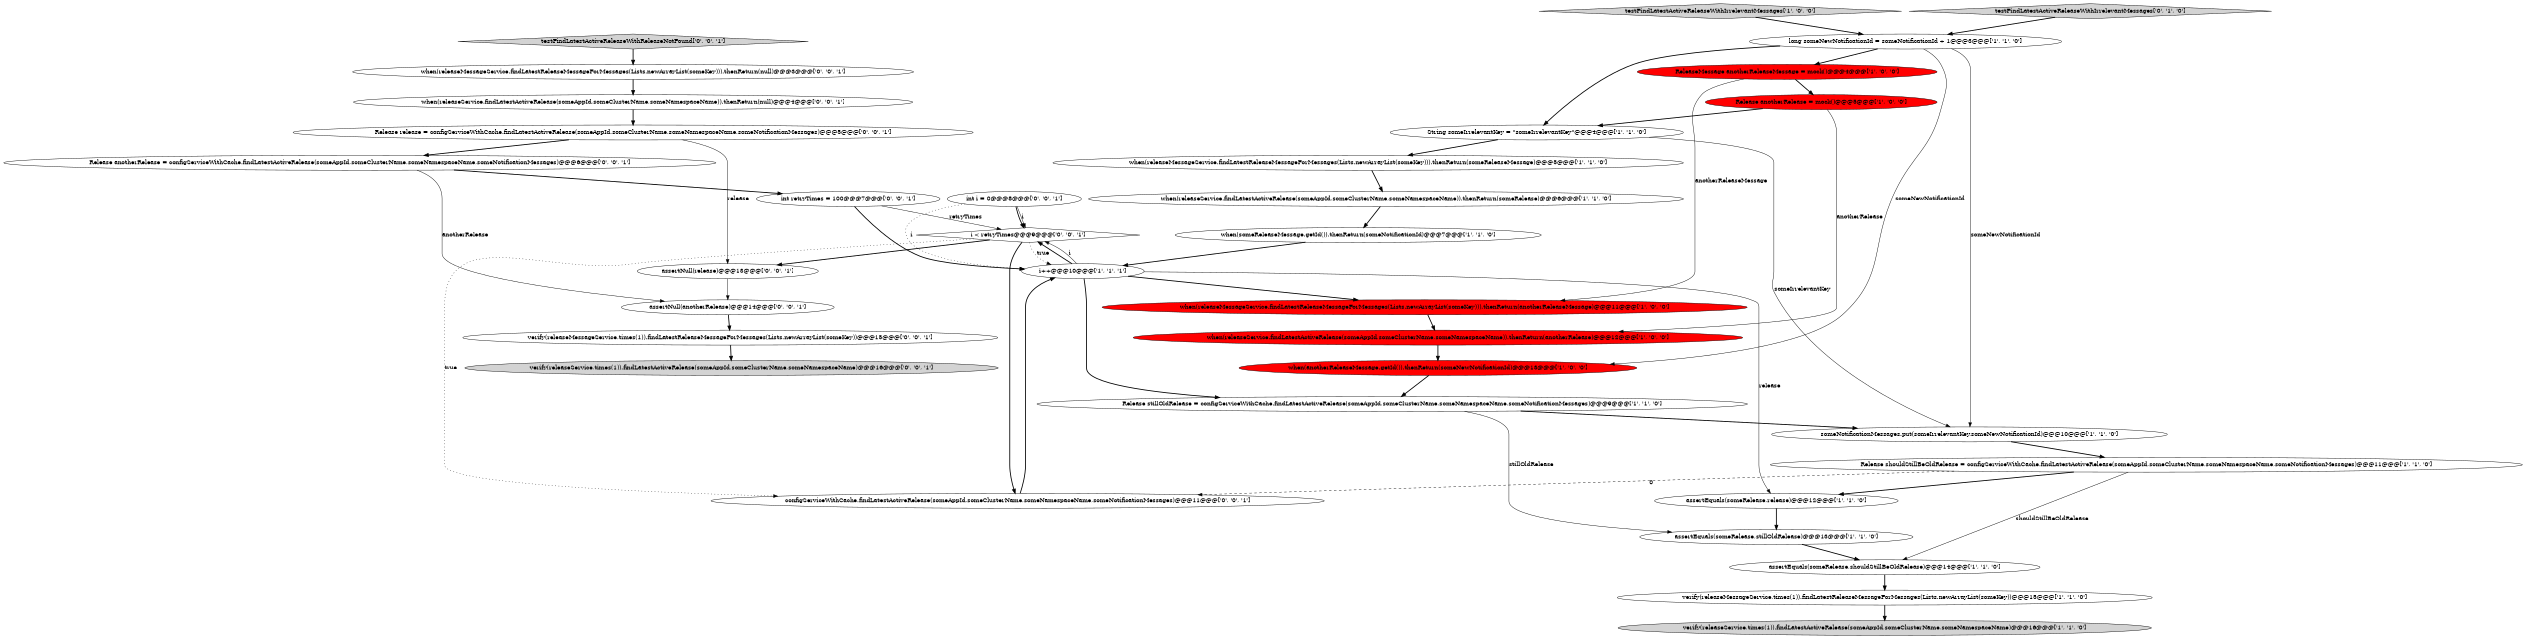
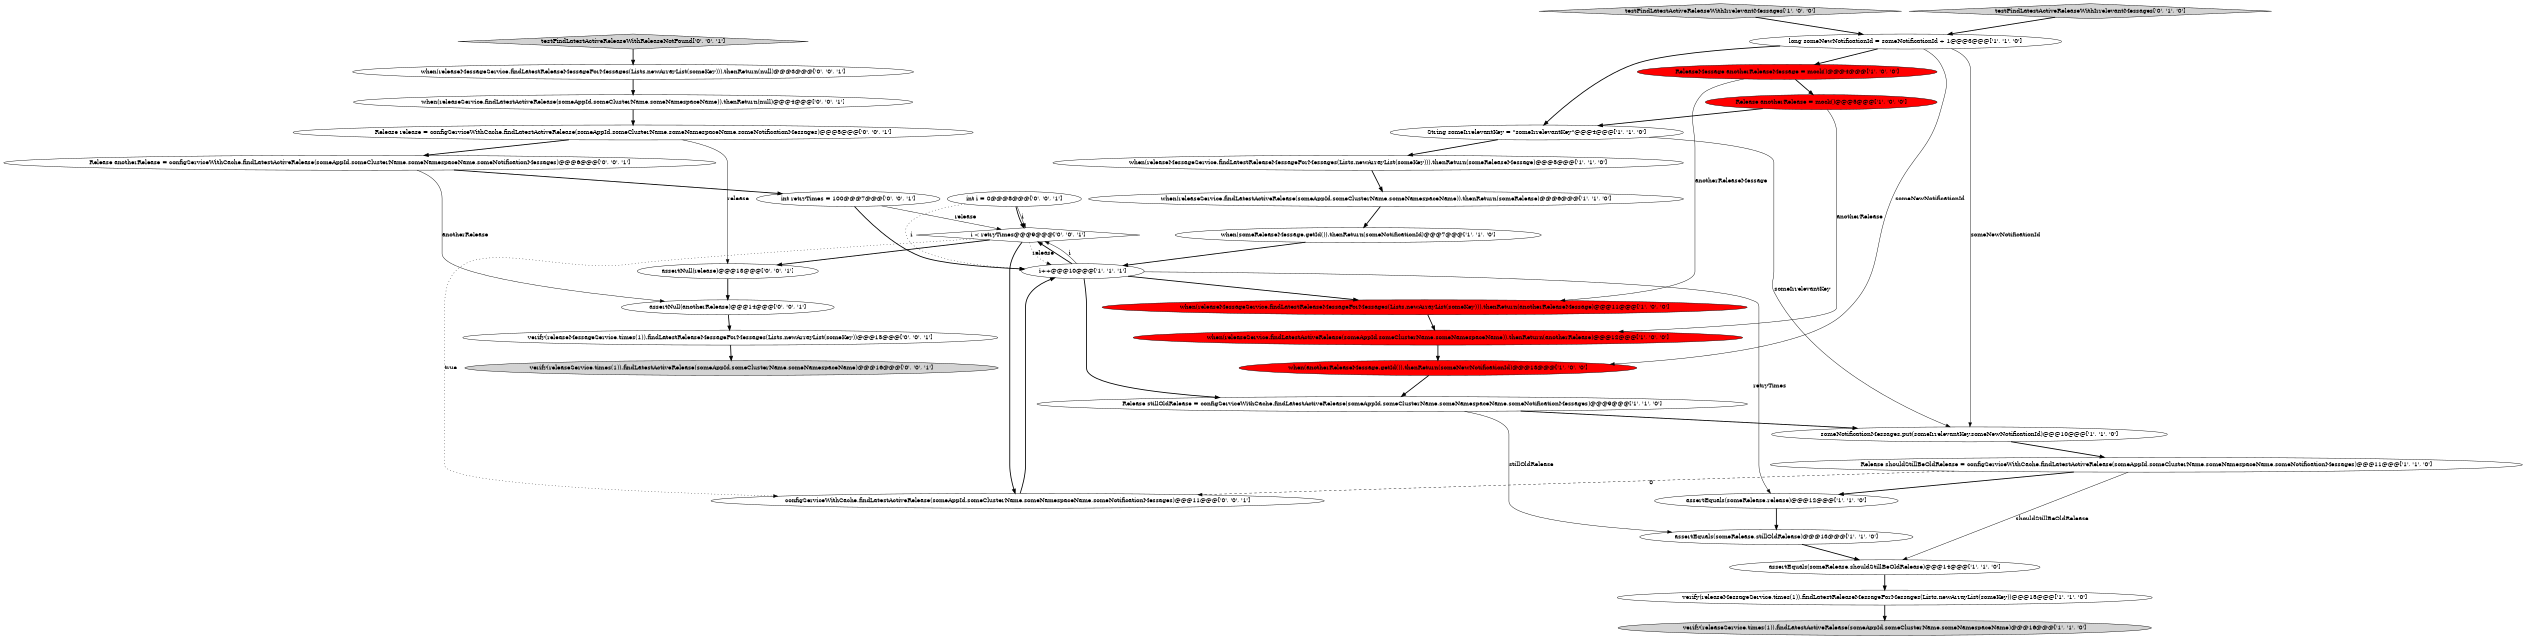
edge "int retryTimes = 100@@@7@@@['0', '0', '1']" -> "i < retryTimes@@@9@@@['0', '0', '1']": label "retryTimes" -> "release"
edge "i < retryTimes@@@9@@@['0', '0', '1']" -> "i++@@@10@@@['1', '1', '1']": label "true" -> "release"
edge "assertNull(release)@@@13@@@['0', '0', '1']" -> "assertNull(anotherRelease)@@@14@@@['0', '0', '1']": style solid -> bold
edge "i++@@@10@@@['1', '1', '1']" -> "assertEquals(someRelease,release)@@@12@@@['1', '1', '0']": label "release" -> "retryTimes"
